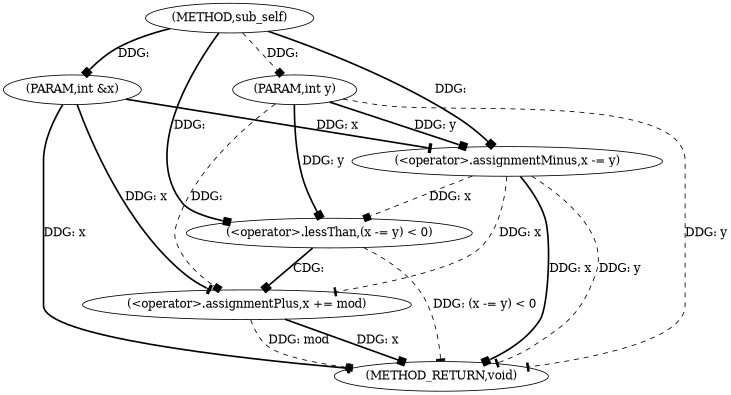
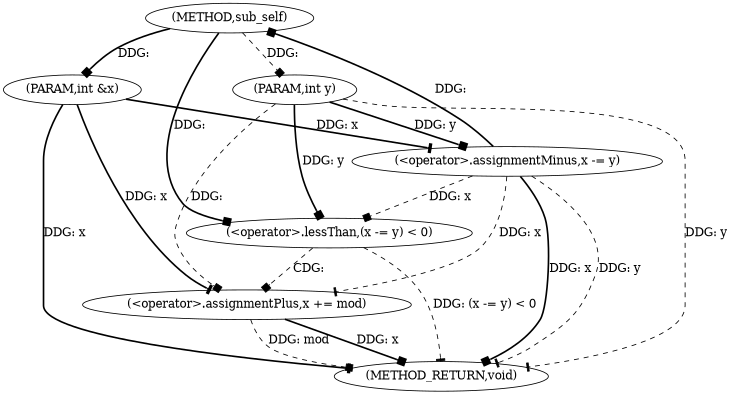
edge "(METHOD,sub_self)" -> "(<operator>.assignmentMinus,x -= y)": reversed
edge "(<operator>.lessThan,(x -= y) < 0)" -> "(<operator>.assignmentPlus,x += mod)": style bold -> dashed
